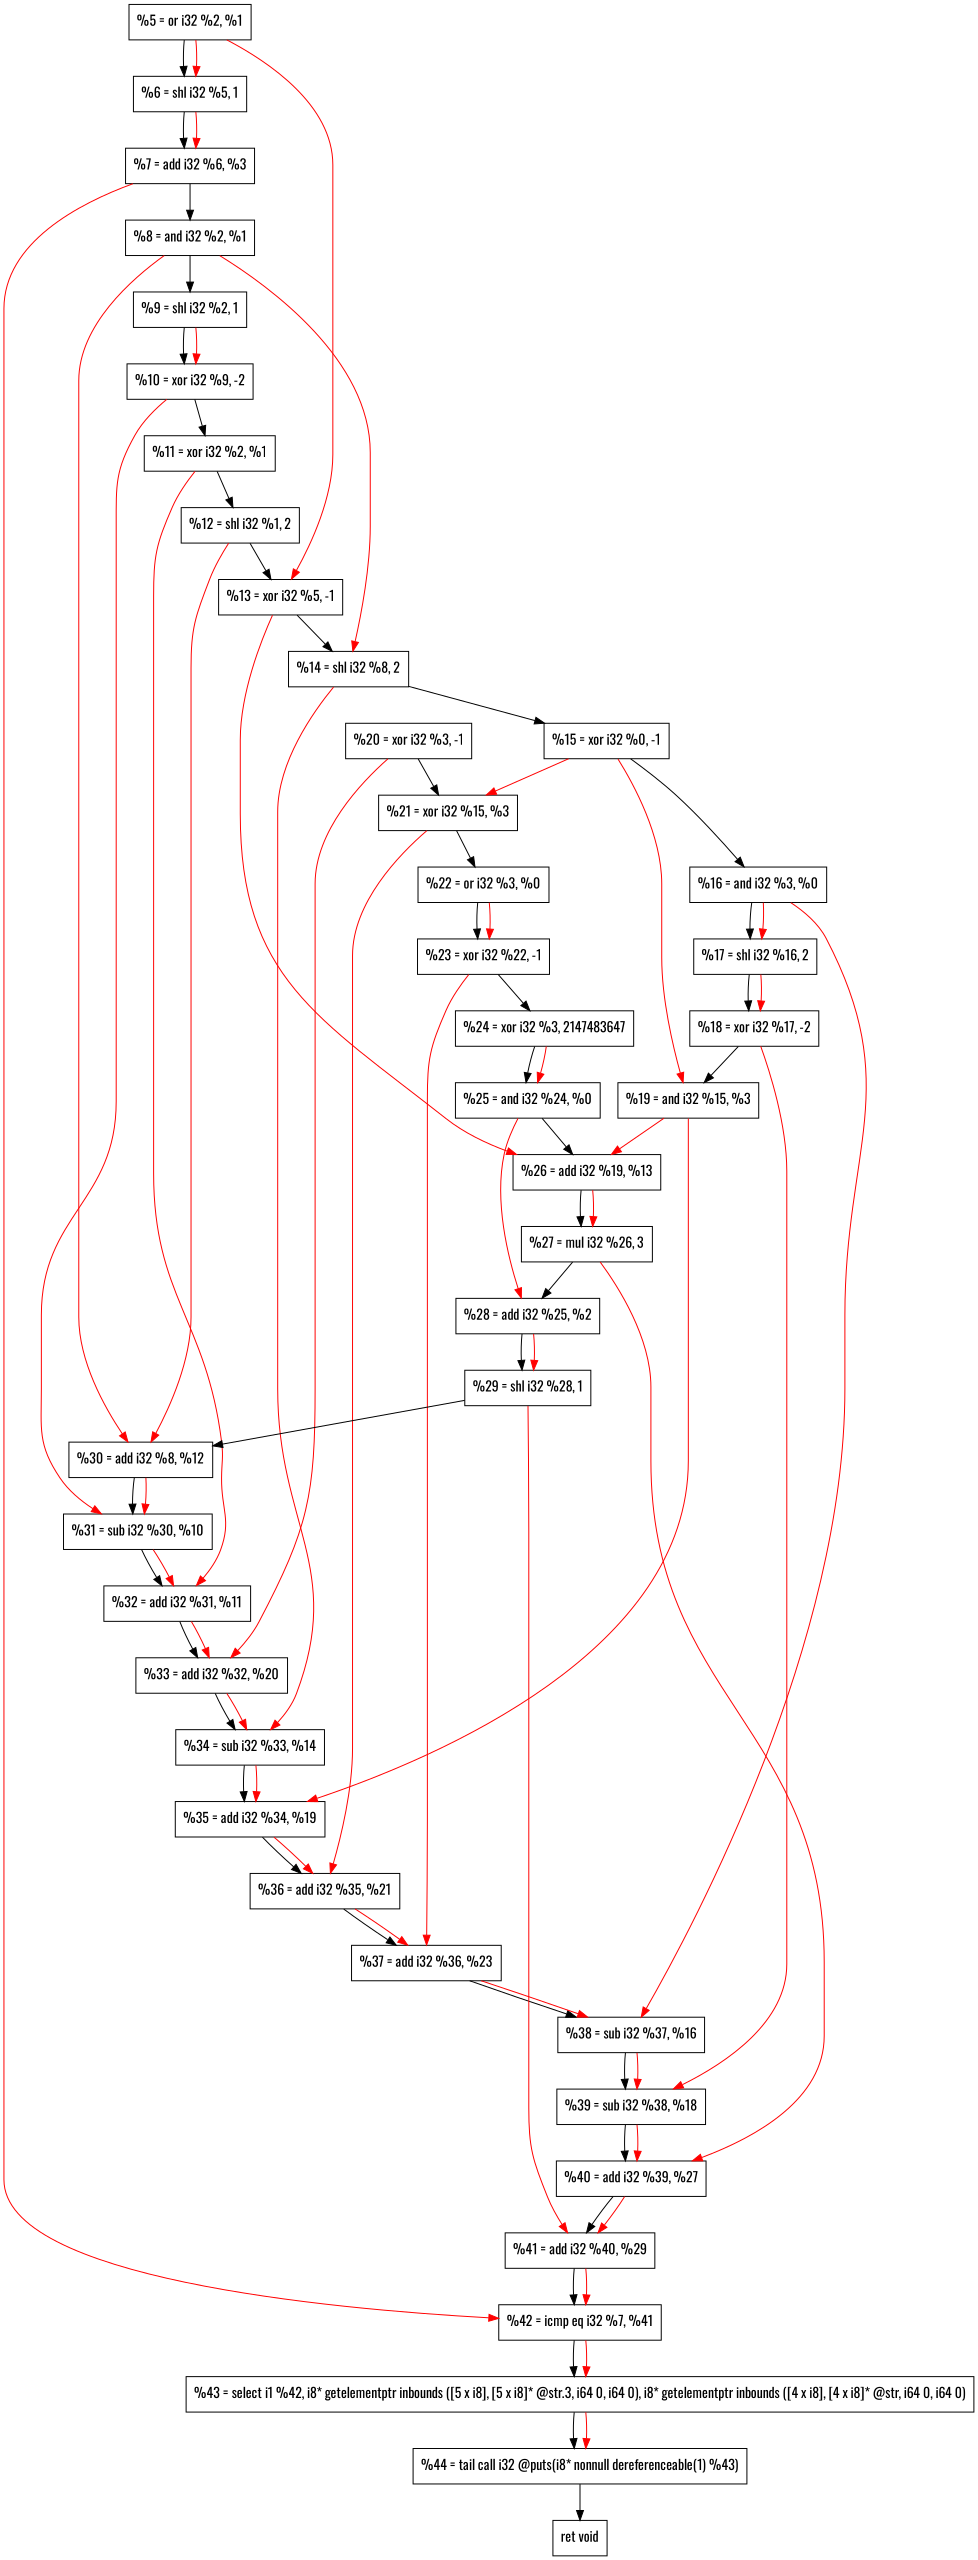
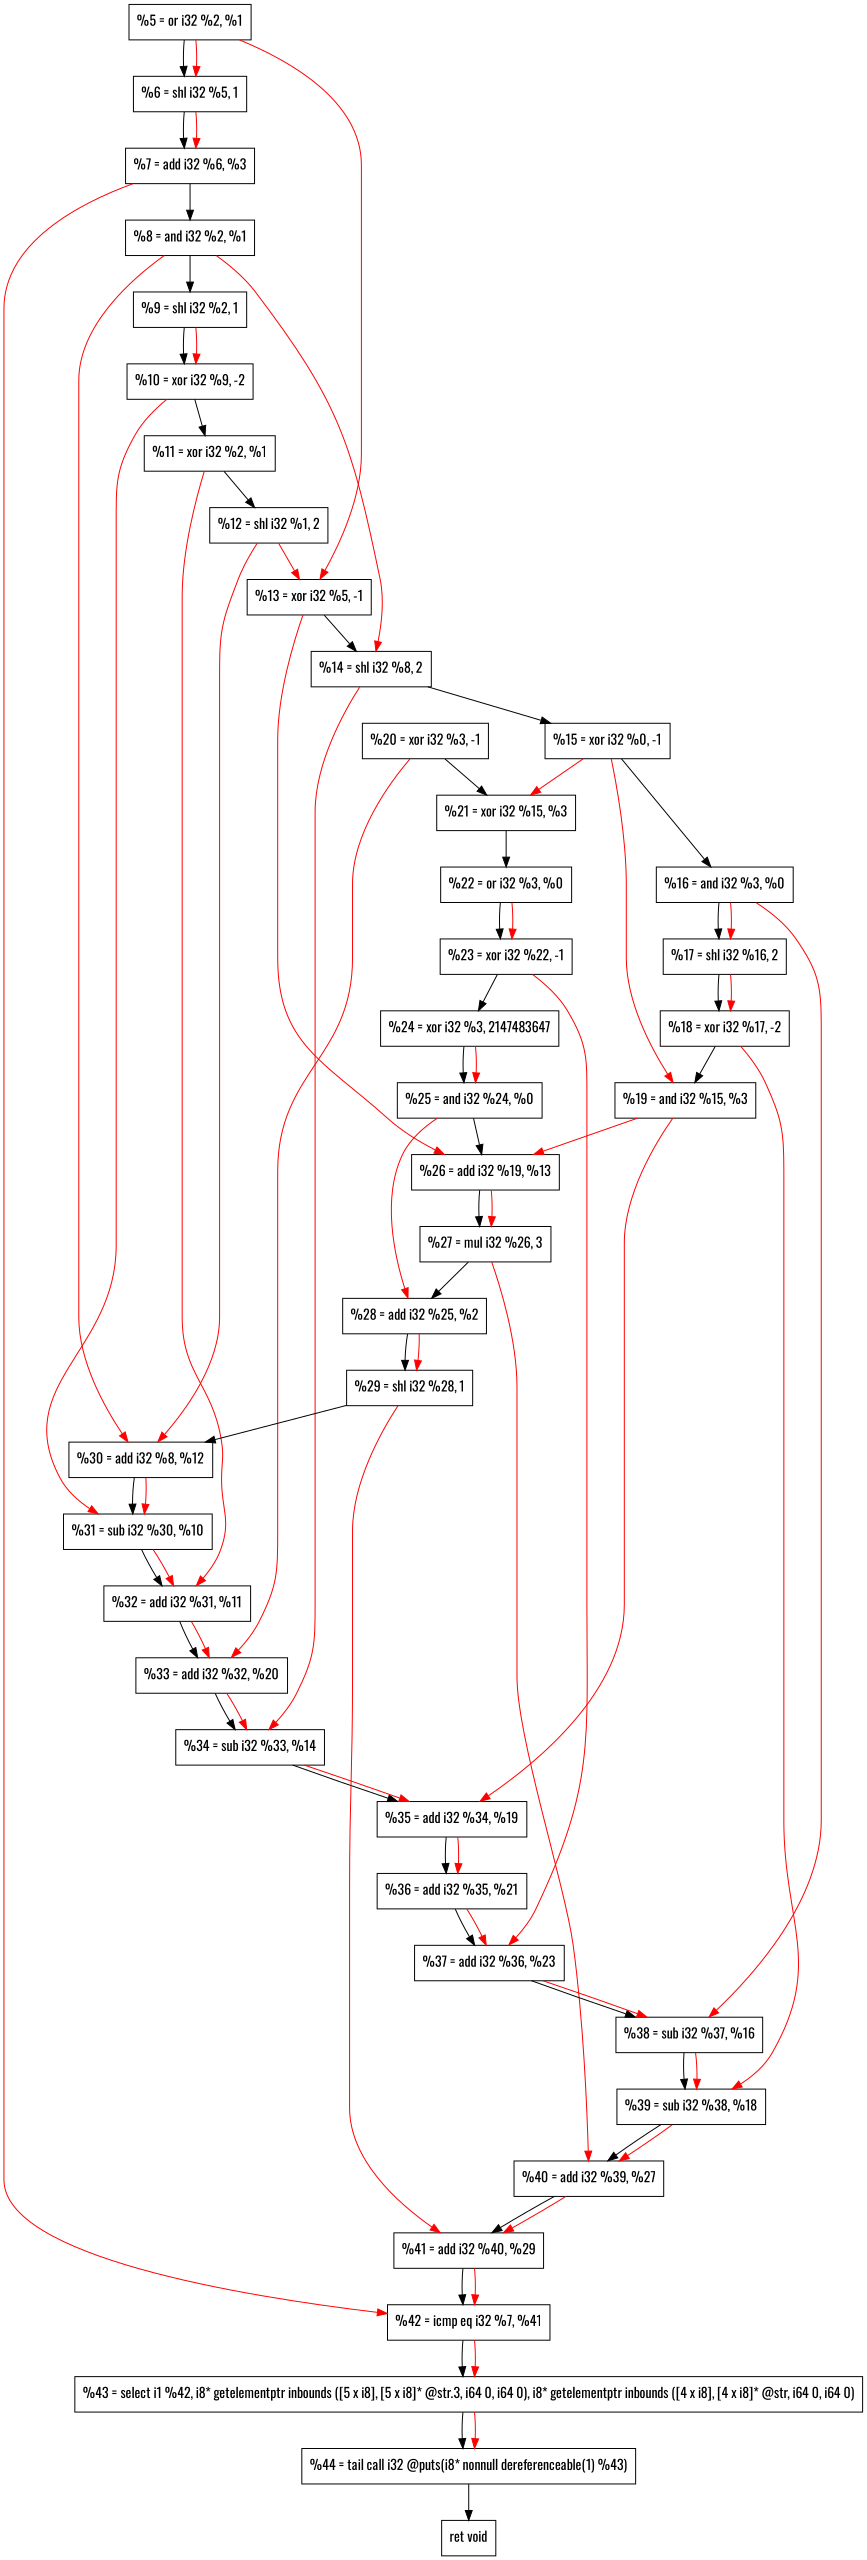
edge "%12 = shl i32 %1, 2" -> "%13 = xor i32 %5, -1": color black -> red
edge "%21 = xor i32 %15, %3" -> "%36 = add i32 %35, %21": removed
